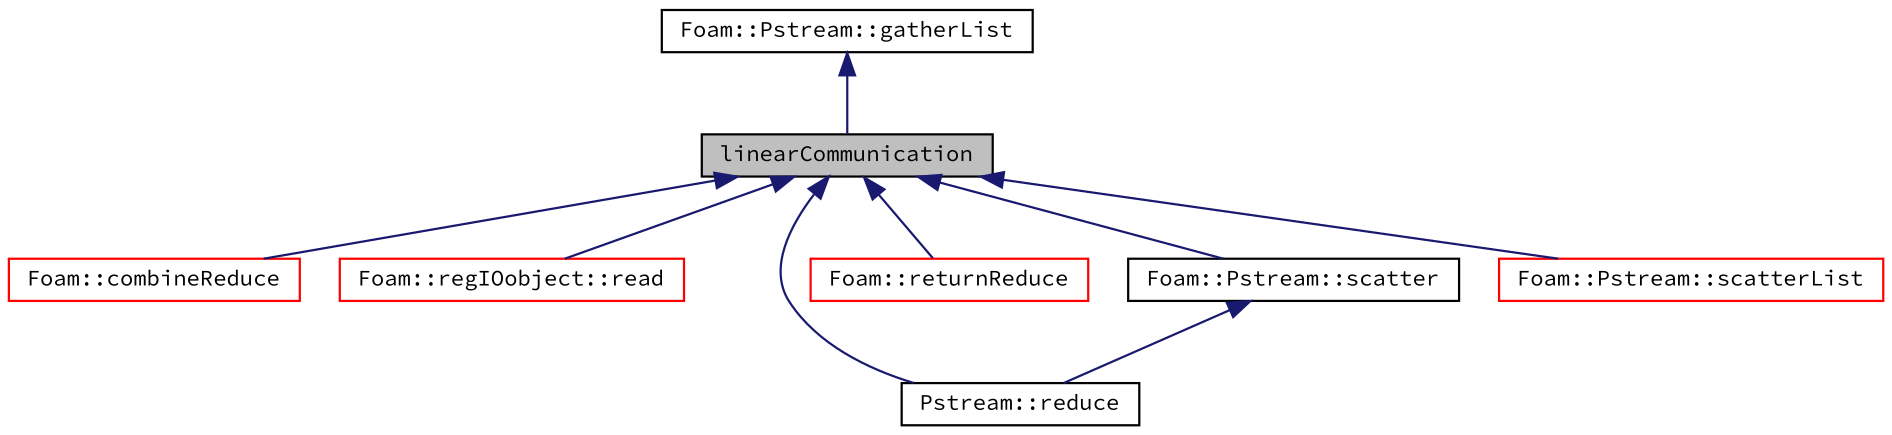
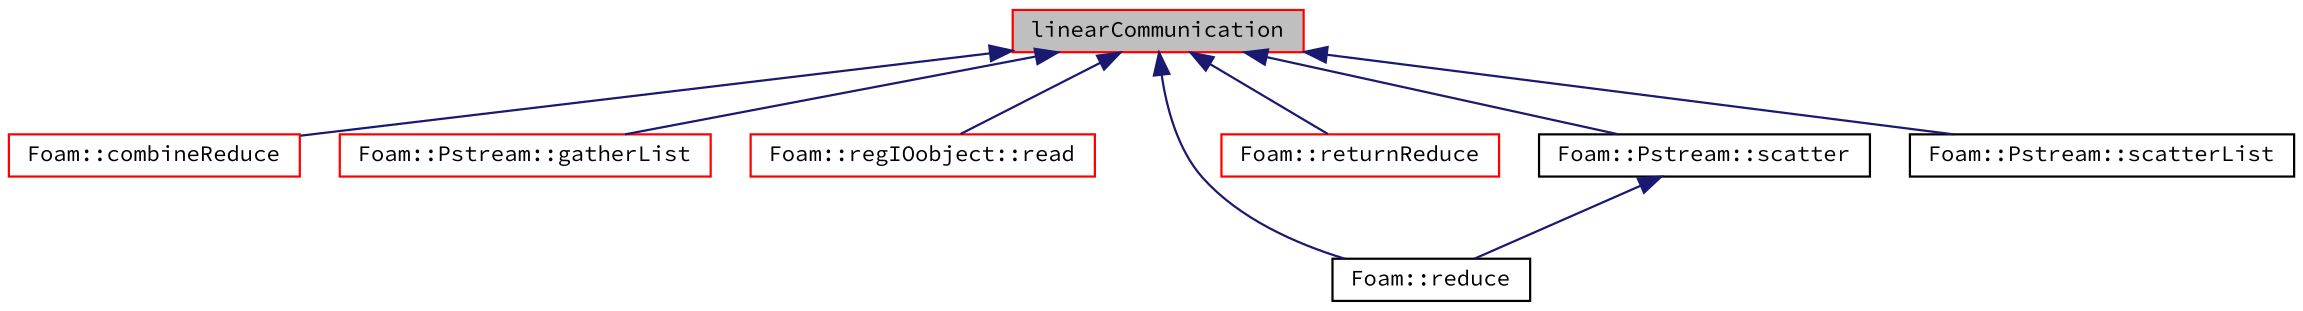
node "Foam::Pstream::gatherList": color black -> red
edge "linearCommunication" -> "Foam::Pstream::gatherList": reversed
node "linearCommunication": color black -> red
node "Foam::Pstream::scatterList": color red -> black
node "Pstream::reduce": label "Pstream::reduce" -> "Foam::reduce"
